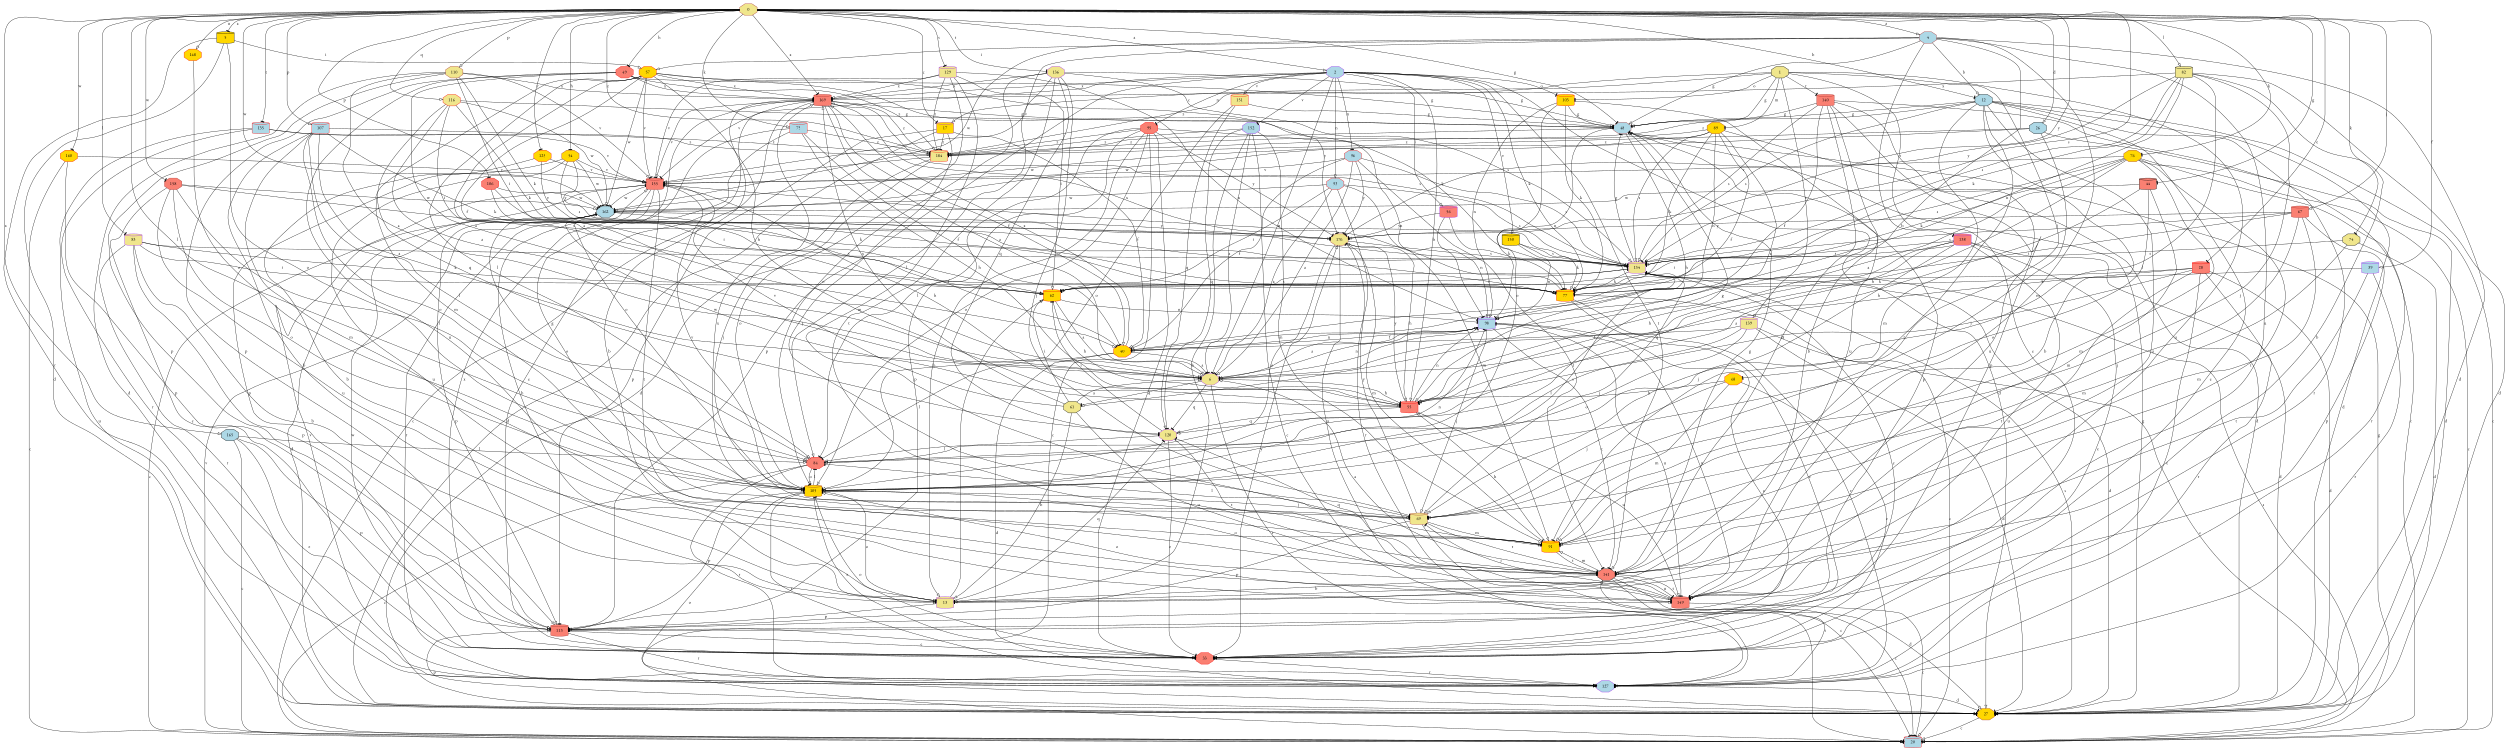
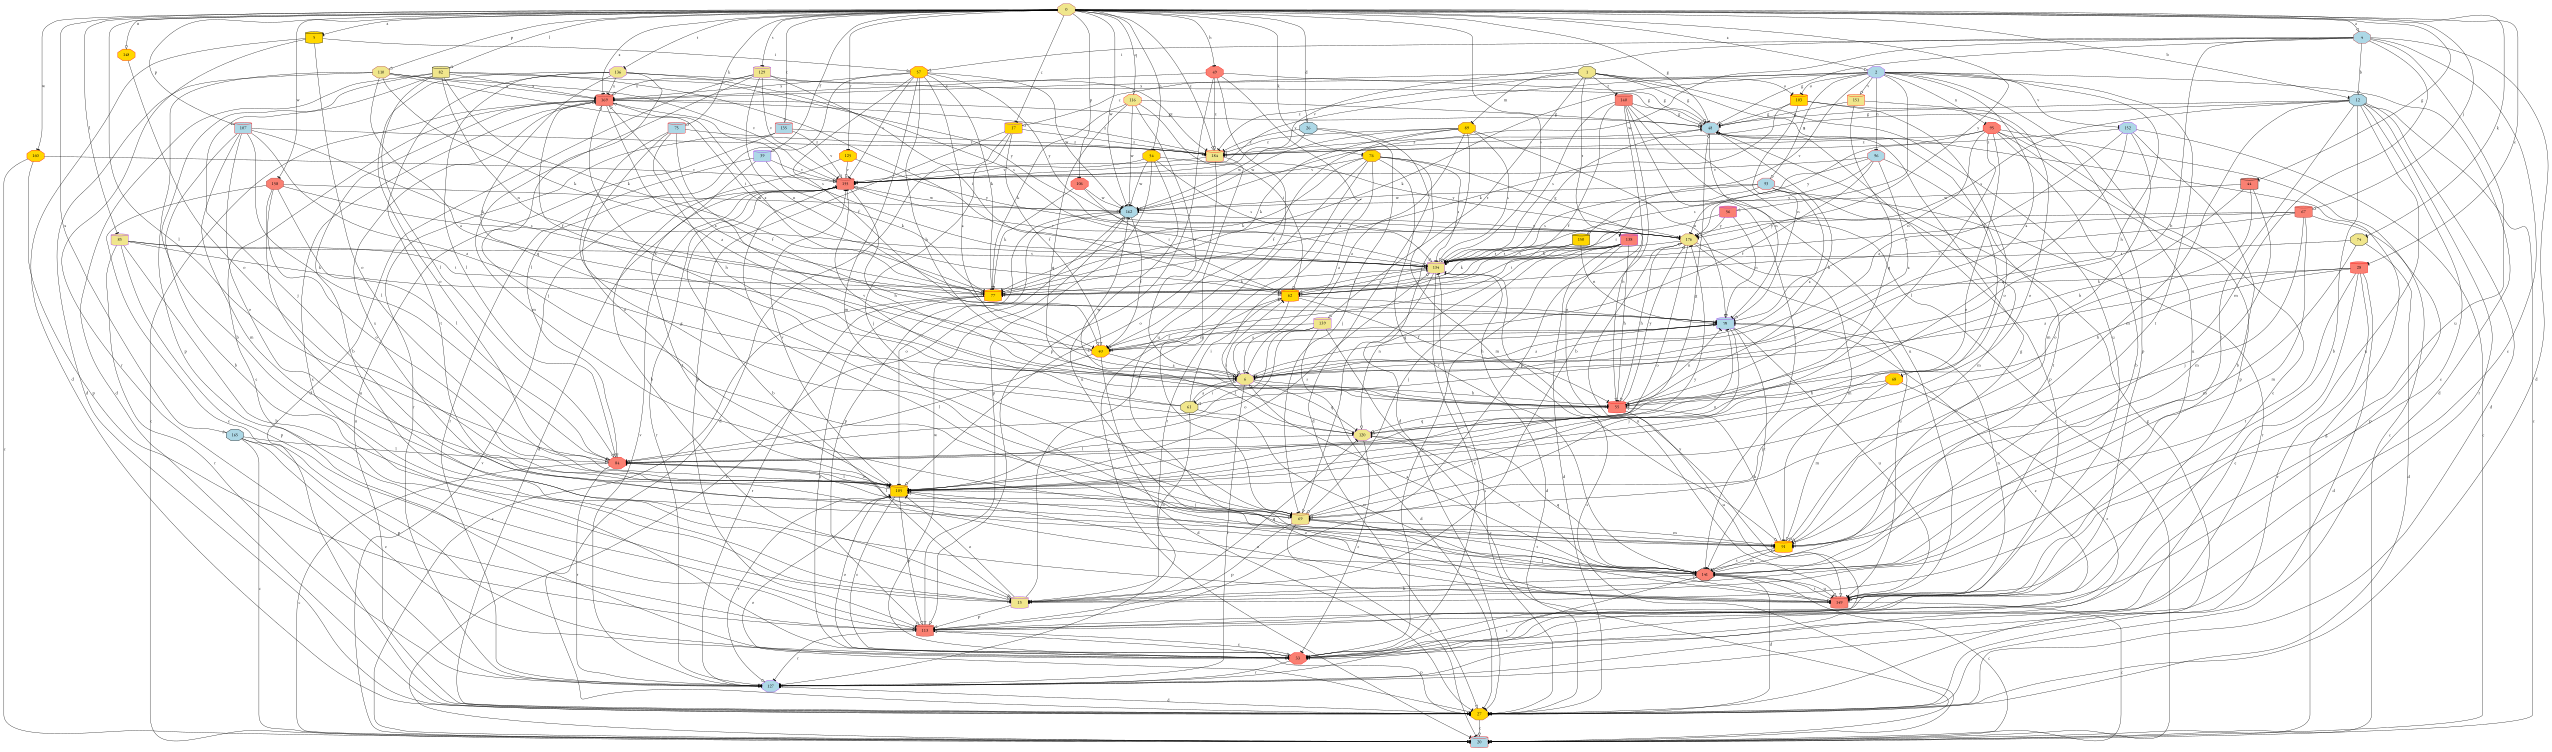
edge "0" -> "135": arrowhead tee -> onormal
edge "169" -> "155": now "39" -> "155"
